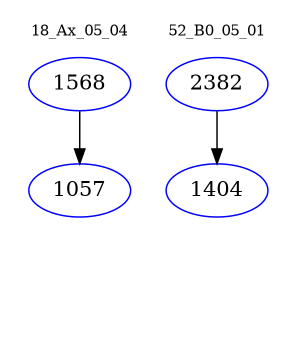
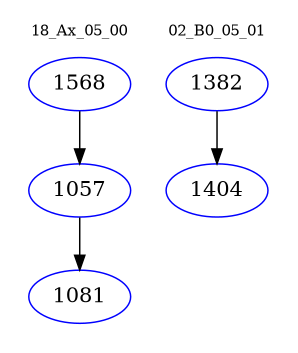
cluster "18_Ax_05_04": label "18_Ax_05_04" -> "18_Ax_05_00"
cluster "52_B0_05_01": label "52_B0_05_01" -> "02_B0_05_01"
node "2382": label "2382" -> "1382"
node "1081": added
